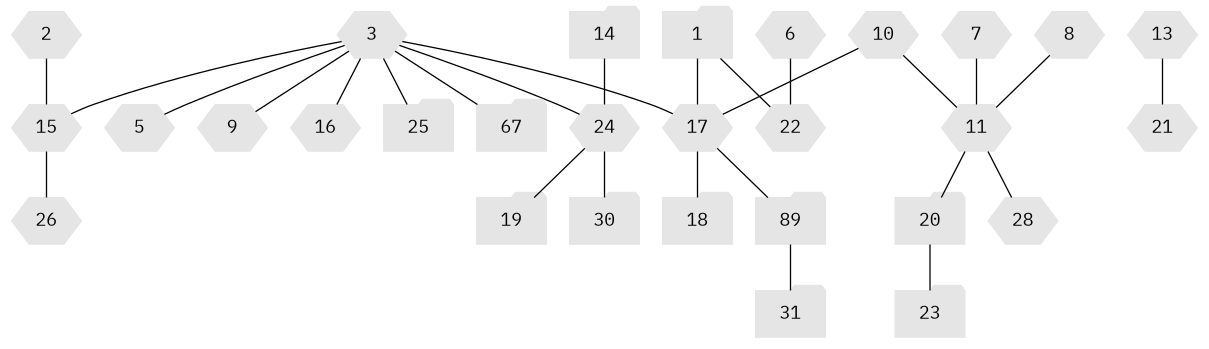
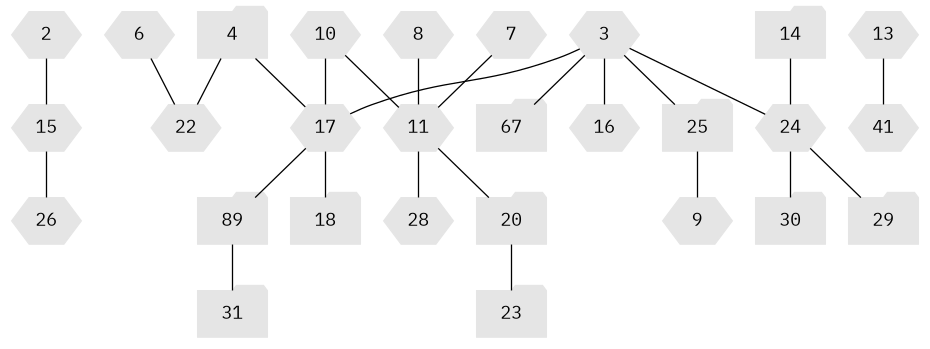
node "1": label "1" -> "4"
edge "3" -- "15": removed
edge "3" -- "9": now "25" -- "9"
node "5": removed
node "21": label "21" -> "41"
node "19": label "19" -> "29"
